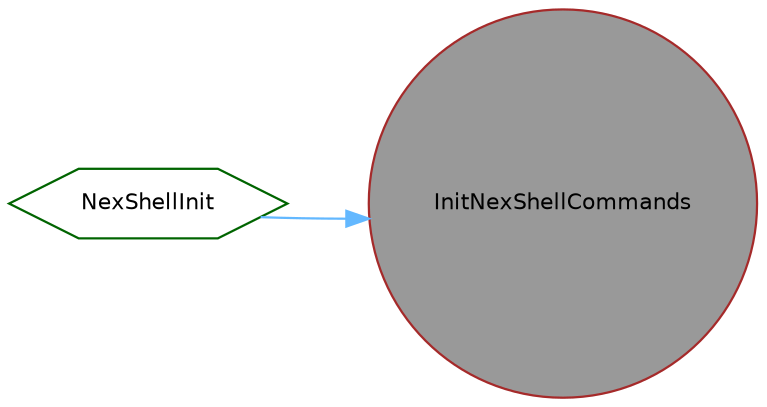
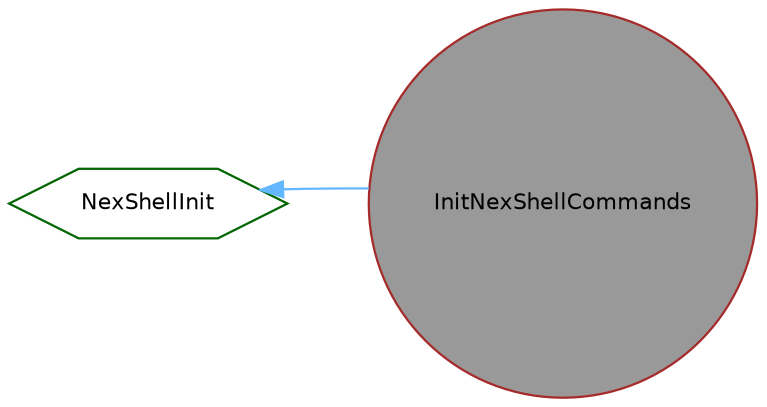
edge "NexShellInit" -> "InitNexShellCommands": reversed
